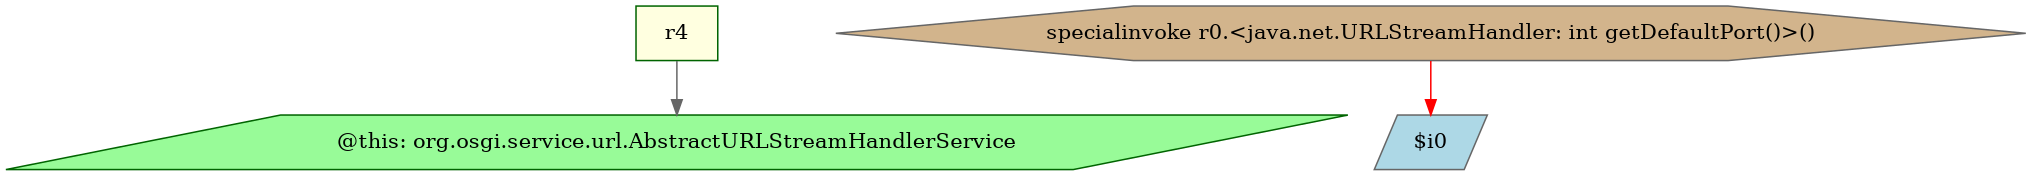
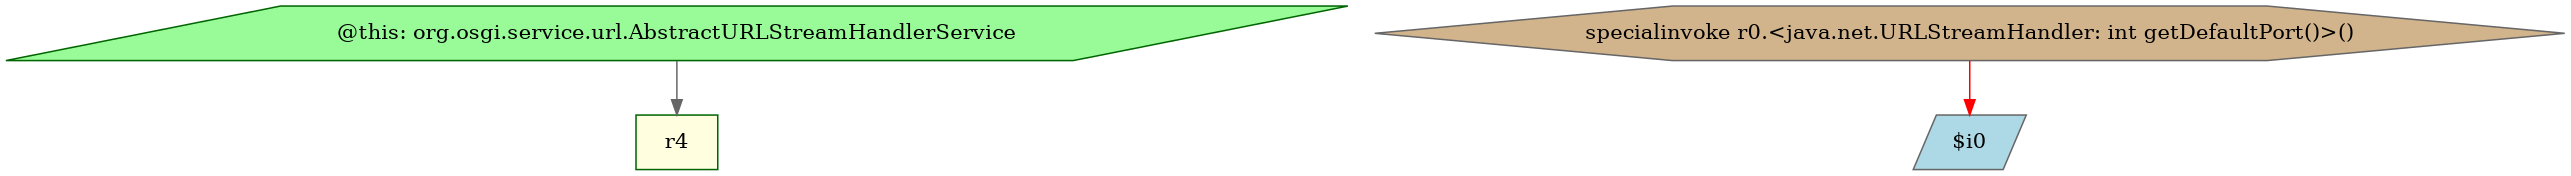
edge "r4" -> "@this: org.osgi.service.url.AbstractURLStreamHandlerService": reversed
